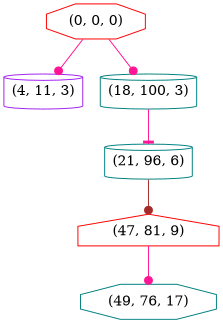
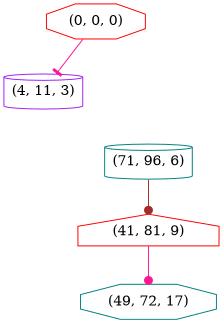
edge "(0, 0, 0)" -> "(4, 11, 3)": arrowhead dot -> tee
node "(18, 100, 3)": removed
node "(21, 96, 6)": label "(21, 96, 6)" -> "(71, 96, 6)"
node "(47, 81, 9)": label "(47, 81, 9)" -> "(41, 81, 9)"
node "(49, 76, 17)": label "(49, 76, 17)" -> "(49, 72, 17)"
